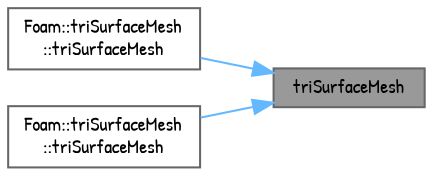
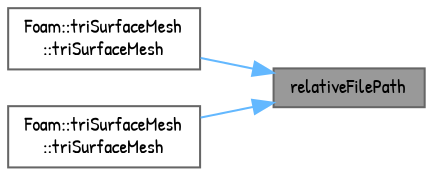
node "triSurfaceMesh": label "triSurfaceMesh" -> "relativeFilePath"
